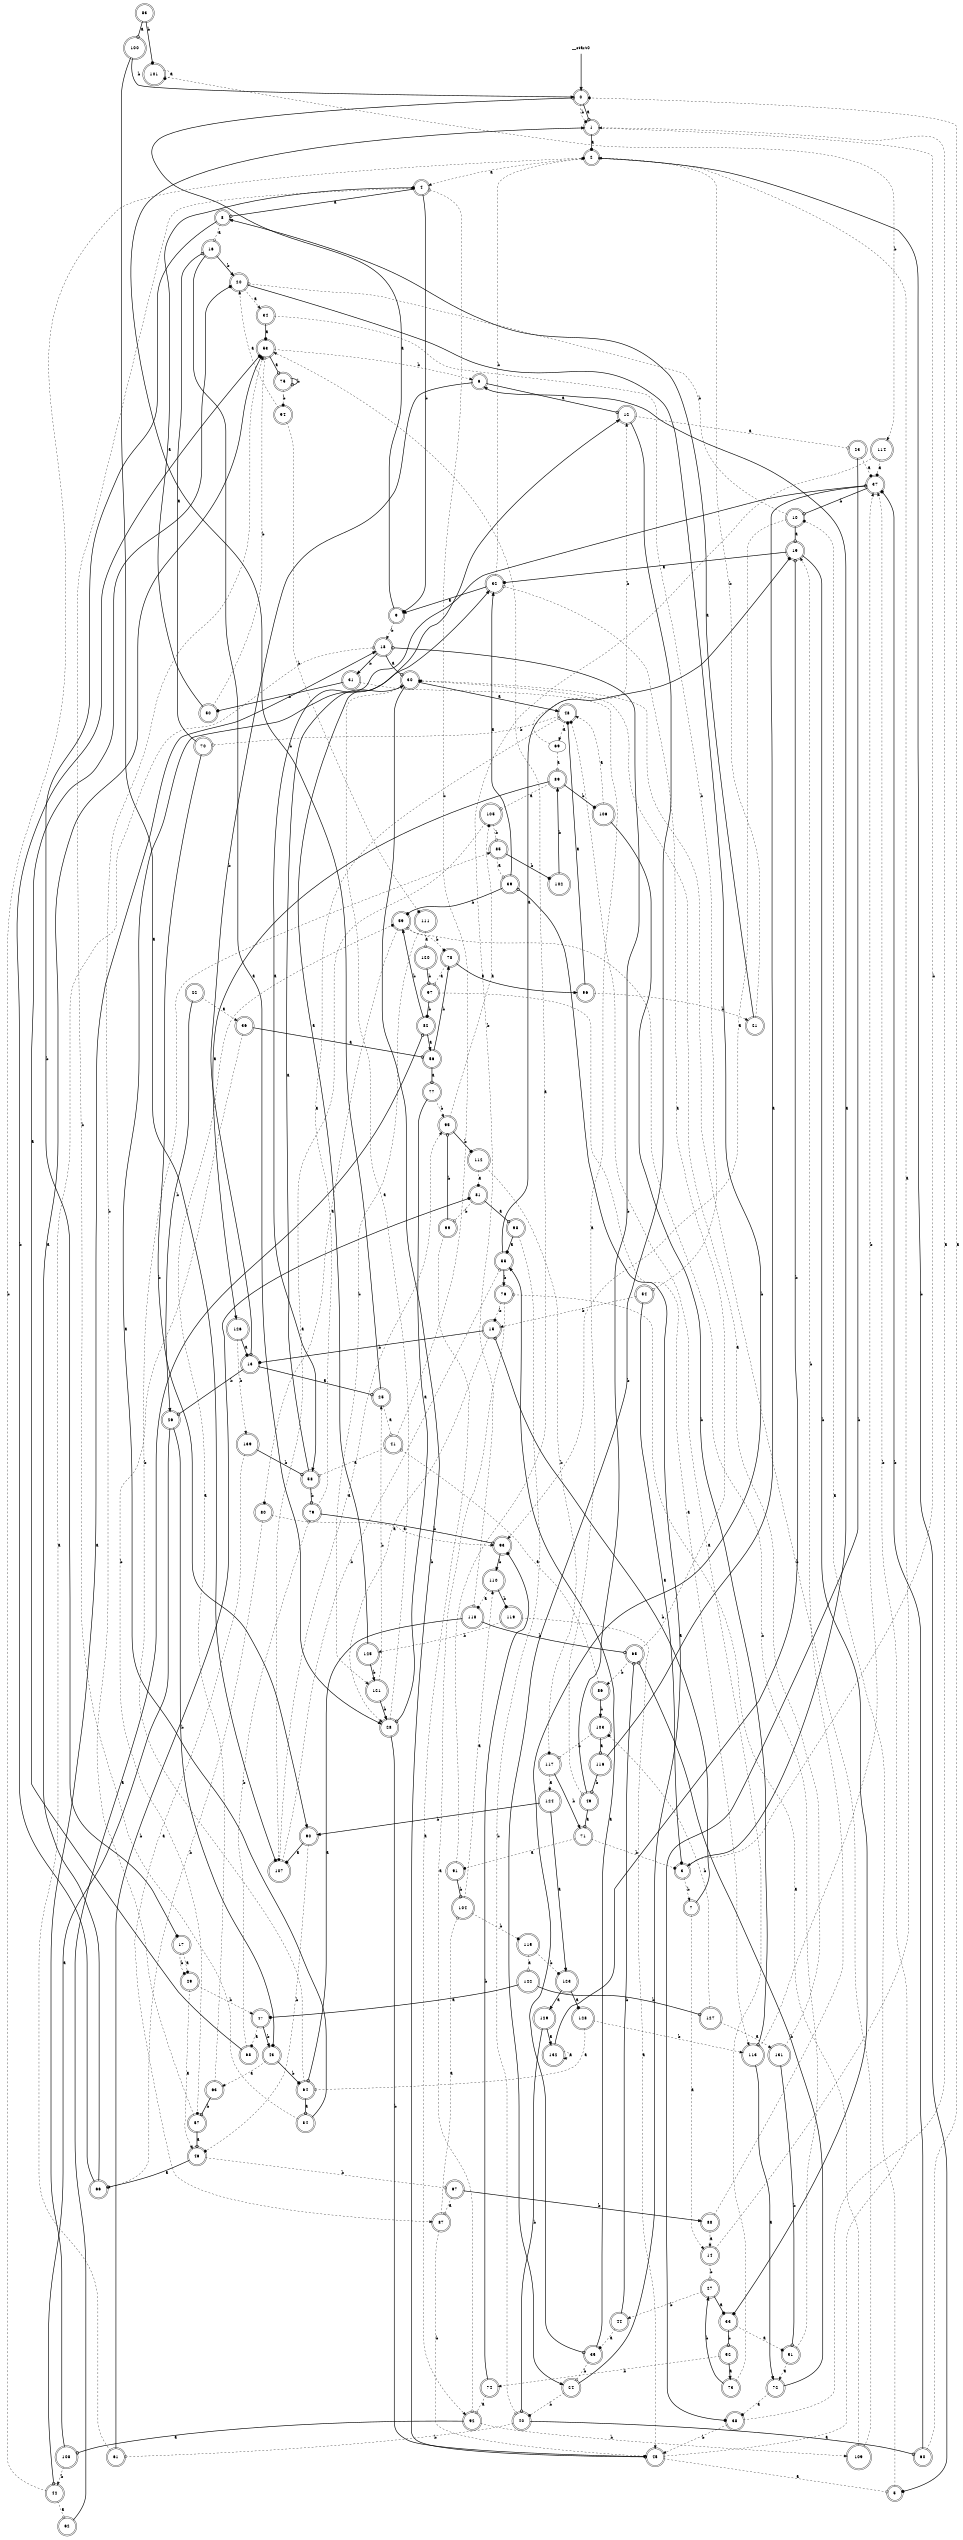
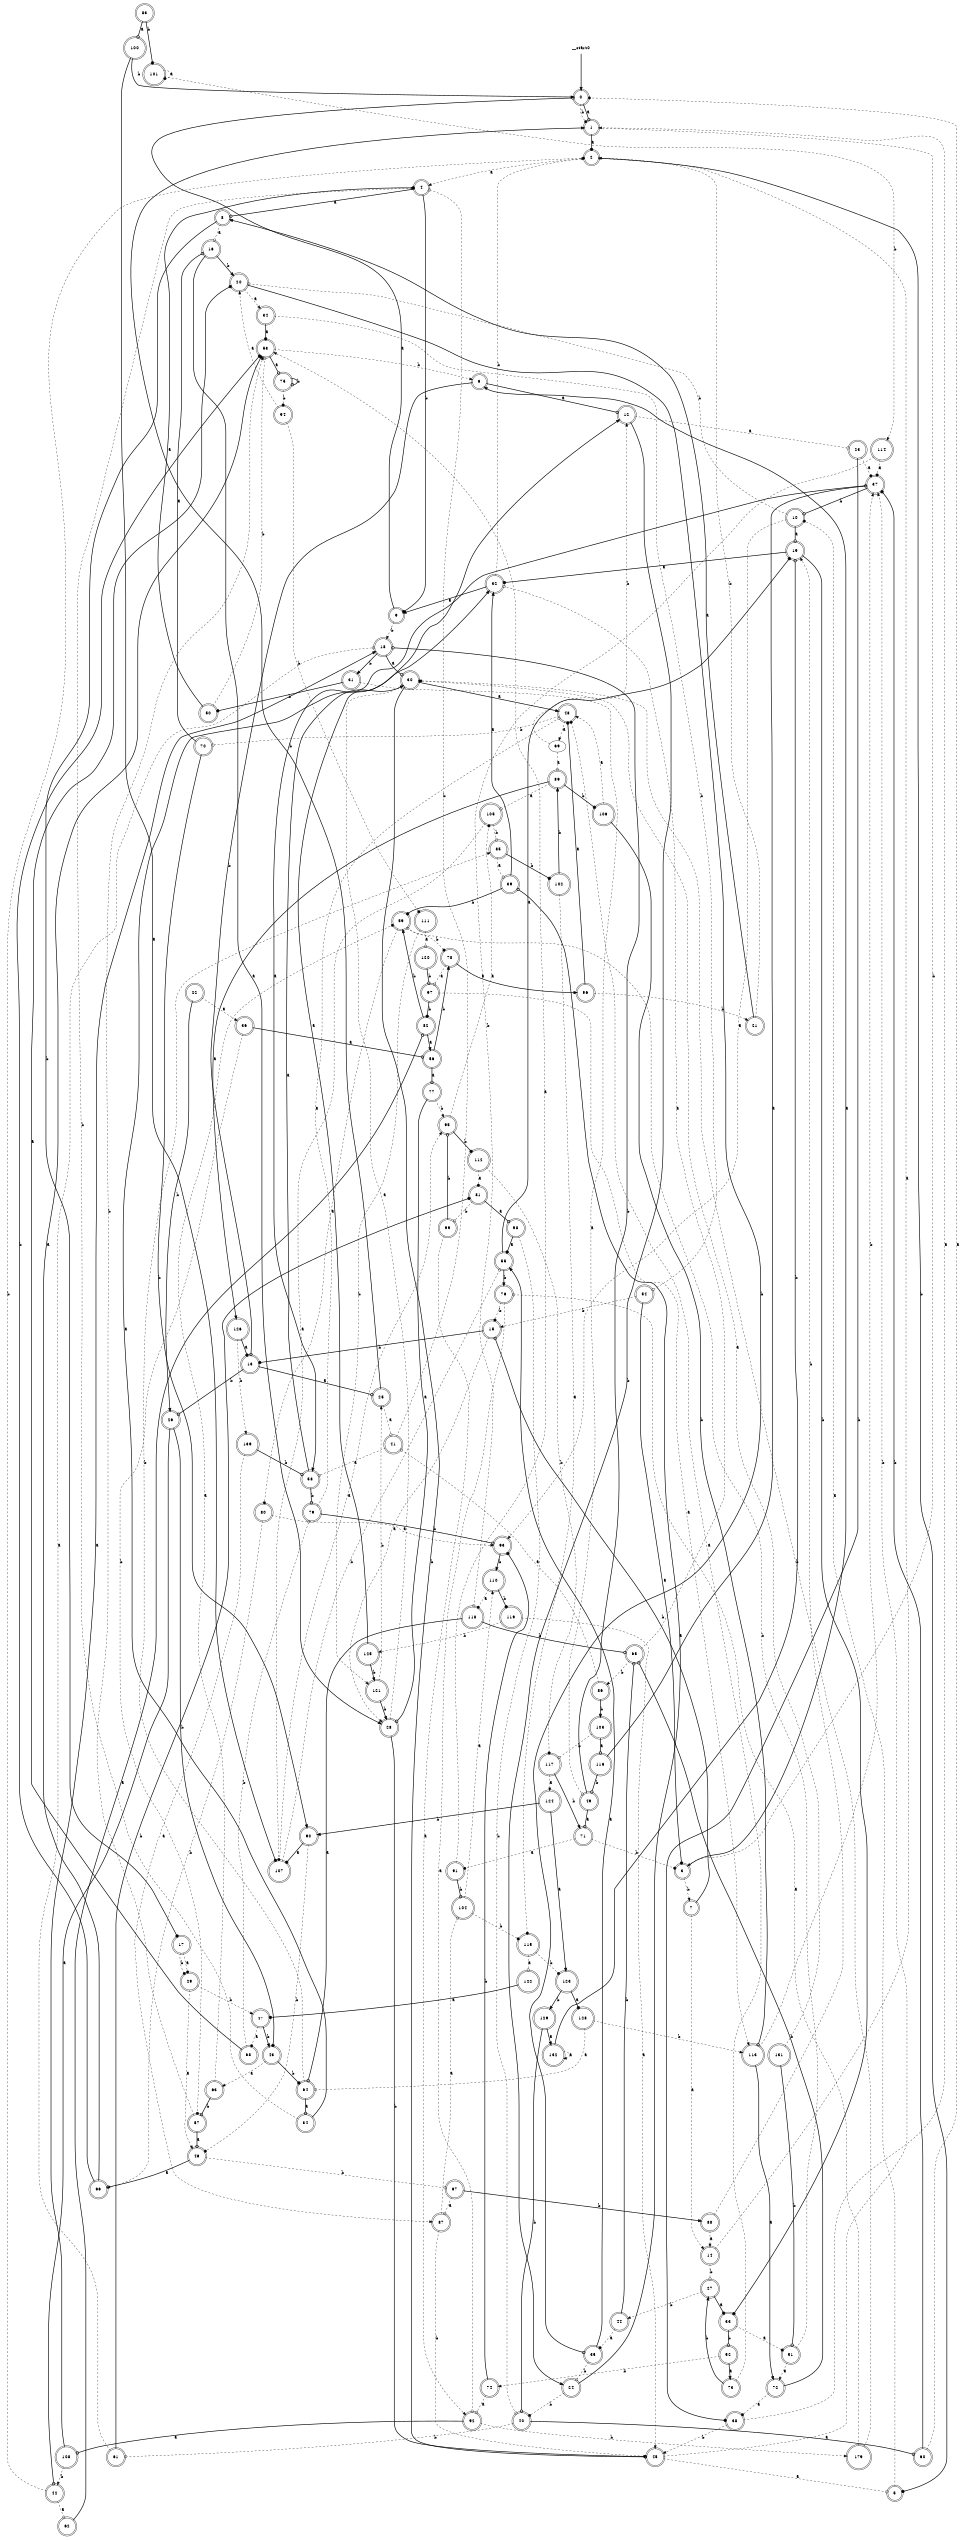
edge "102" -> "115": added, label "a"
edge "123" -> "129": label "a" -> "b"
node "127": removed
node "109": label "109" -> "179"
